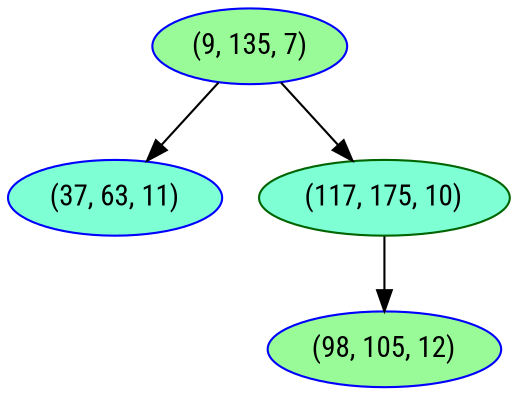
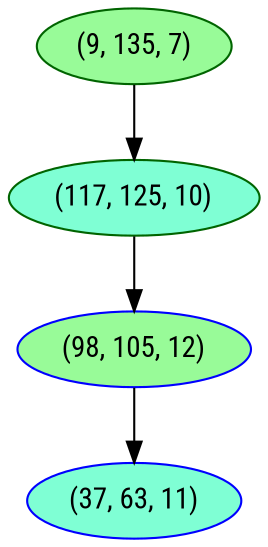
node "(9, 135, 7)": color blue -> darkgreen
edge "(9, 135, 7)" -> "(37, 63, 11)": now "(98, 105, 12)" -> "(37, 63, 11)"
node "(117, 175, 10)": label "(117, 175, 10)" -> "(117, 125, 10)"
